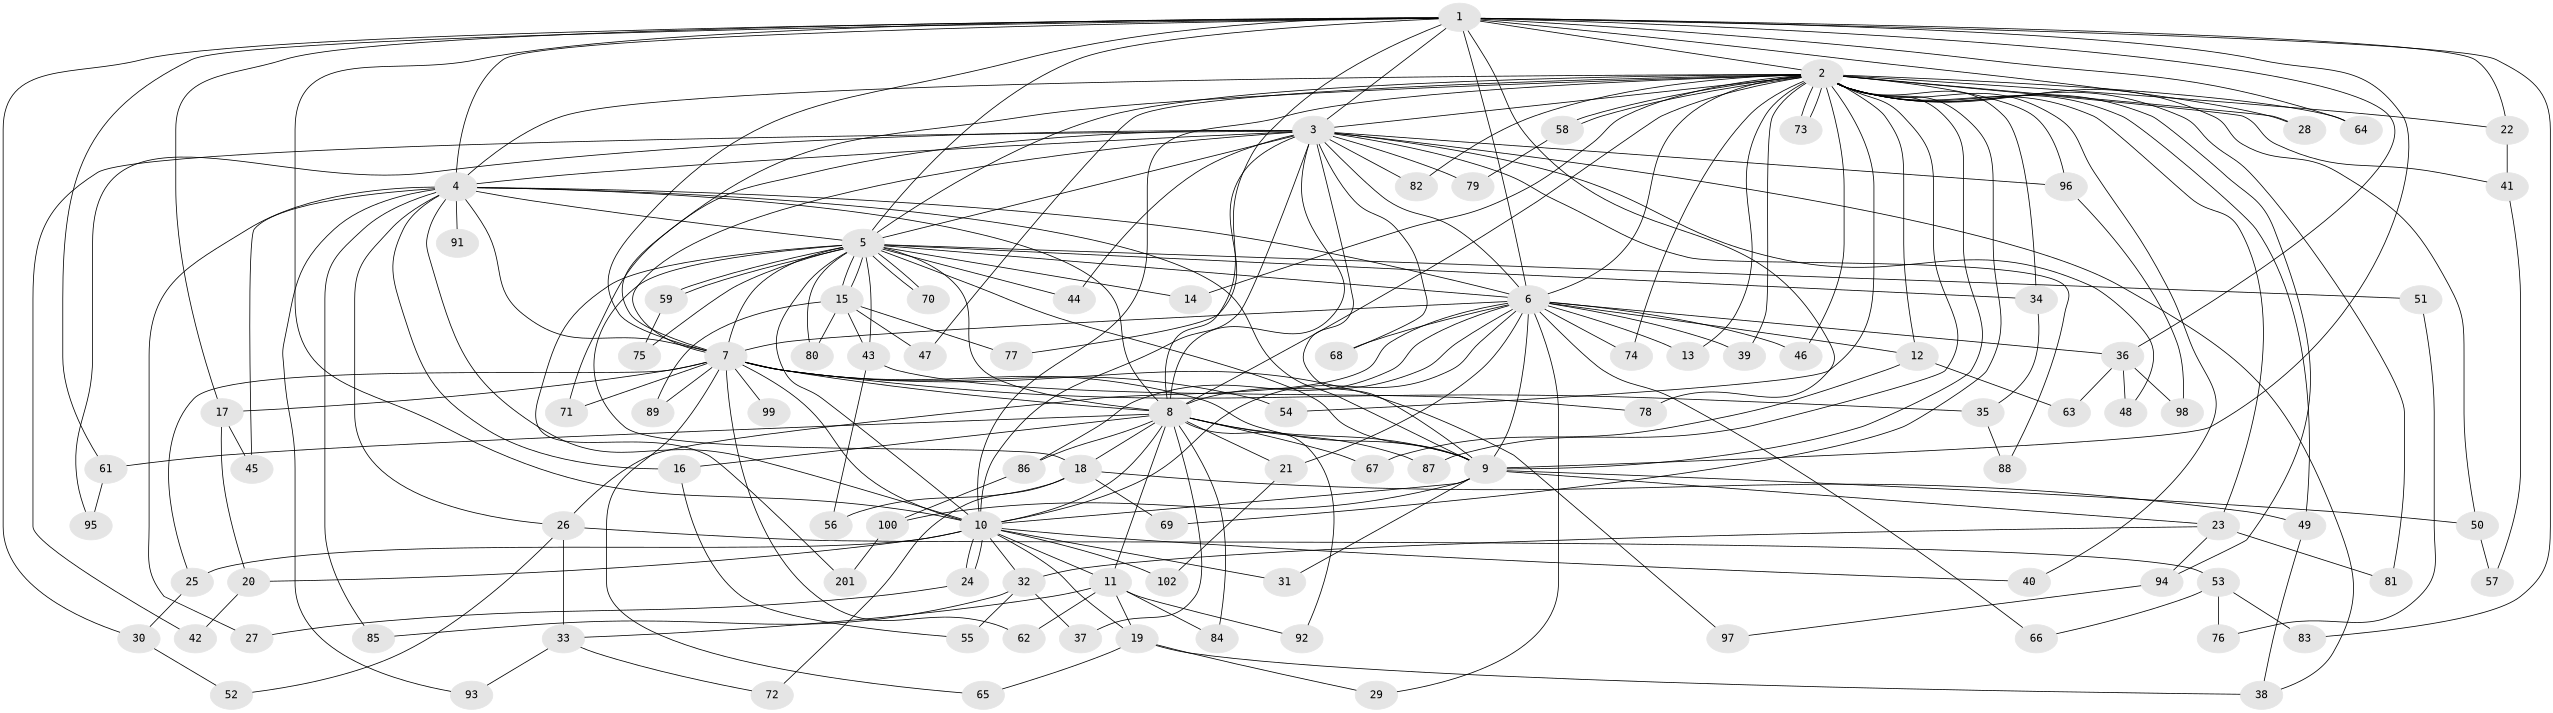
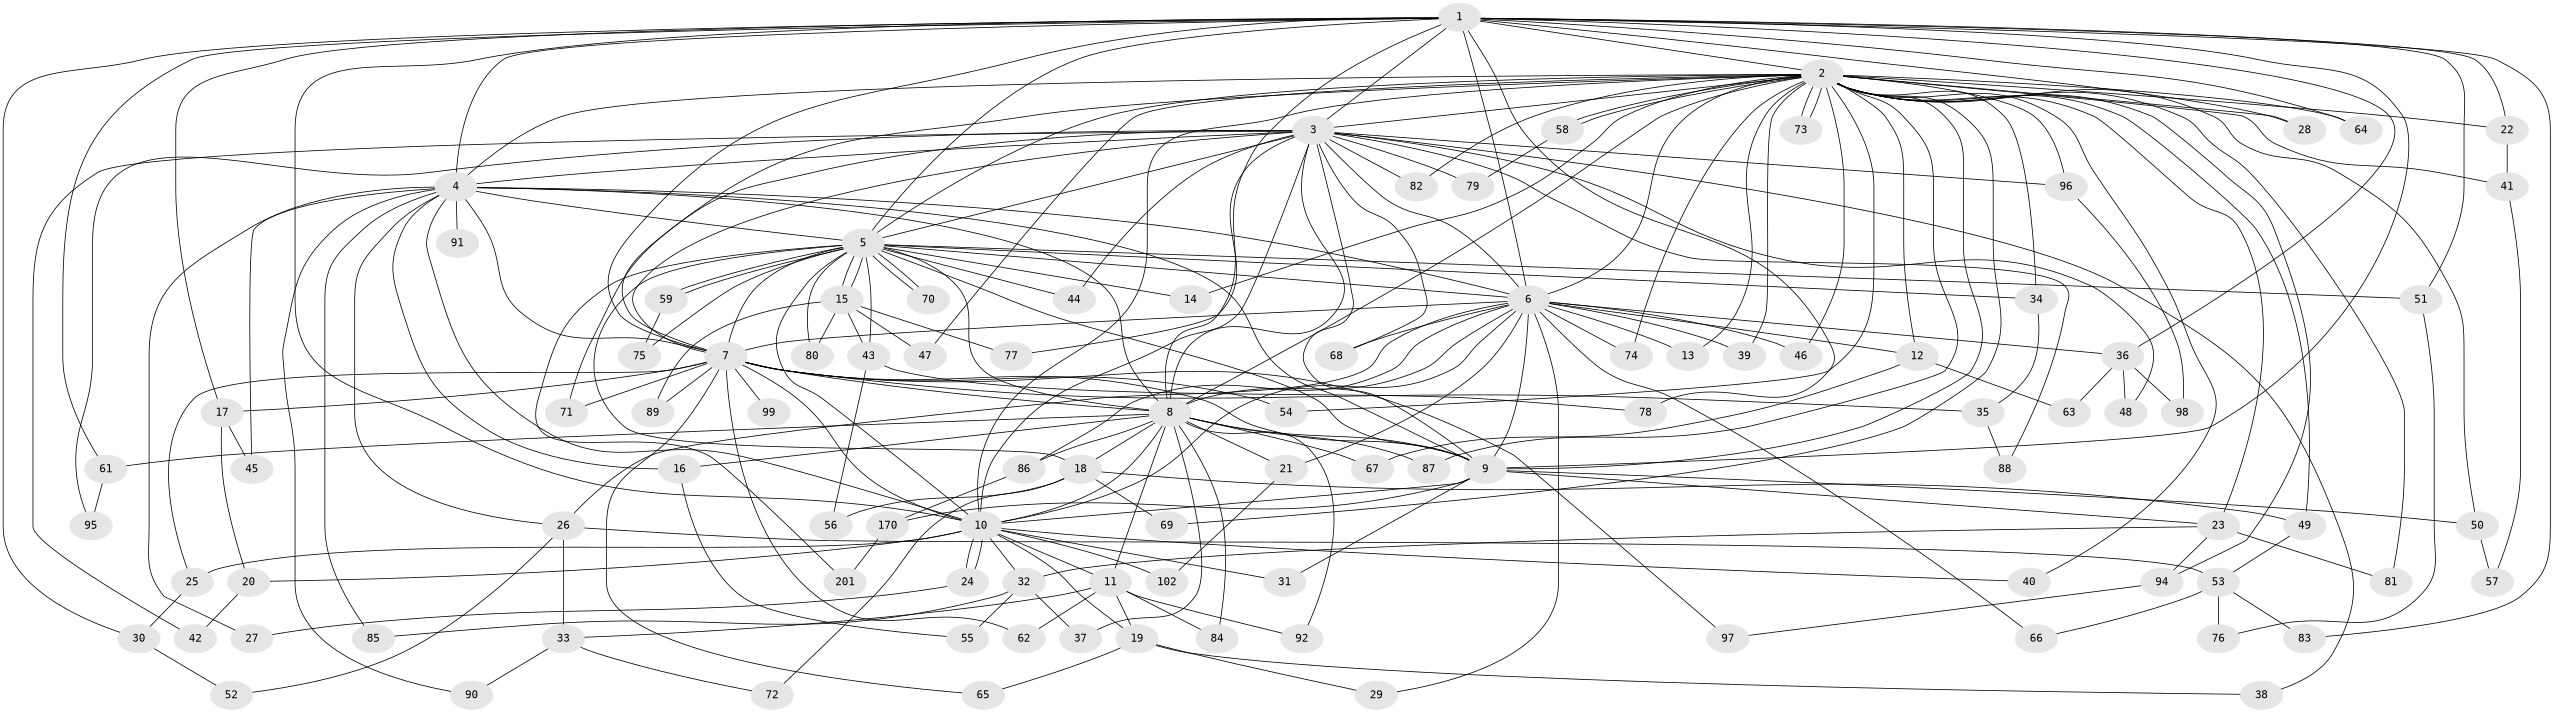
edge "1" -- "51": added
node "100": label "100" -> "170"
edge "49" -- "38": now "49" -- "53"
node "93": label "93" -> "90"
